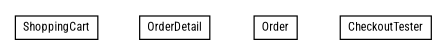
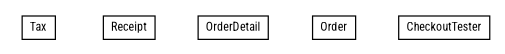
node "Tax": added
node "ShoppingCart": removed
node "Receipt": added
